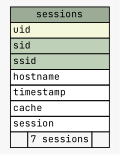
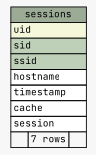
node "sessions": text "7 sessions" -> "7 rows"
